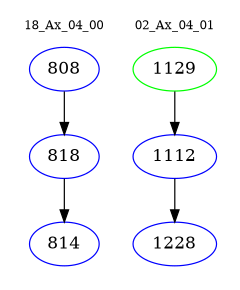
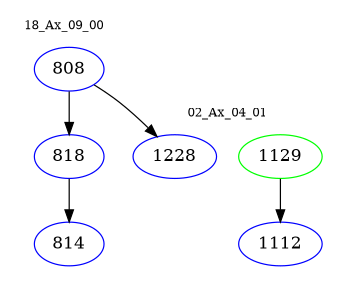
cluster "18_Ax_04_00": label "18_Ax_04_00" -> "18_Ax_09_00"
edge "1112" -> "1228": now "808" -> "1228"
